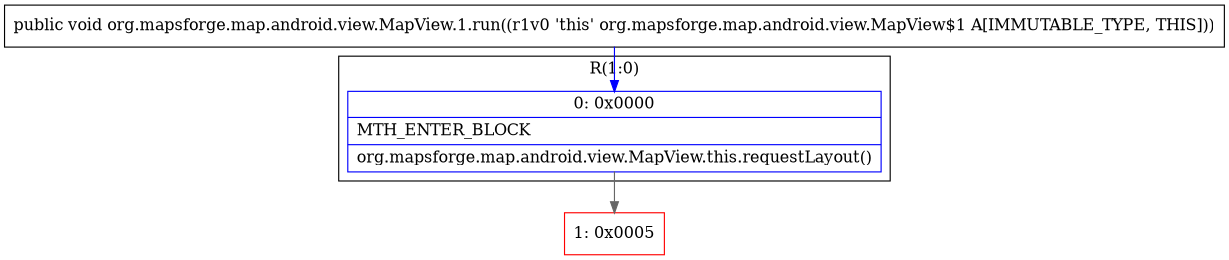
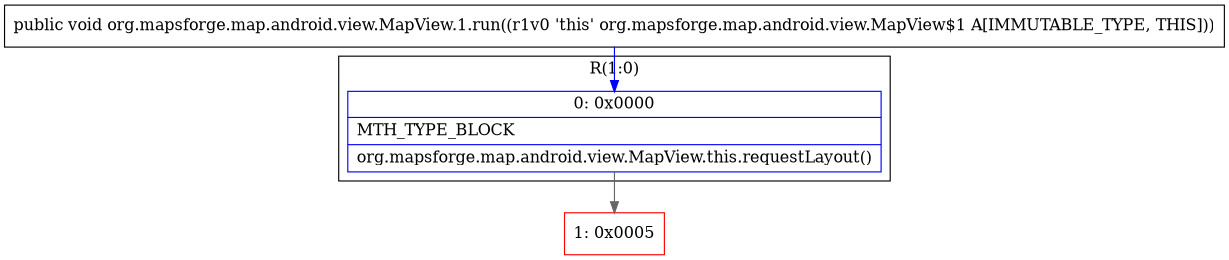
node "0: 0x0000": text "MTH_ENTER_BLOCK" -> "MTH_TYPE_BLOCK"
